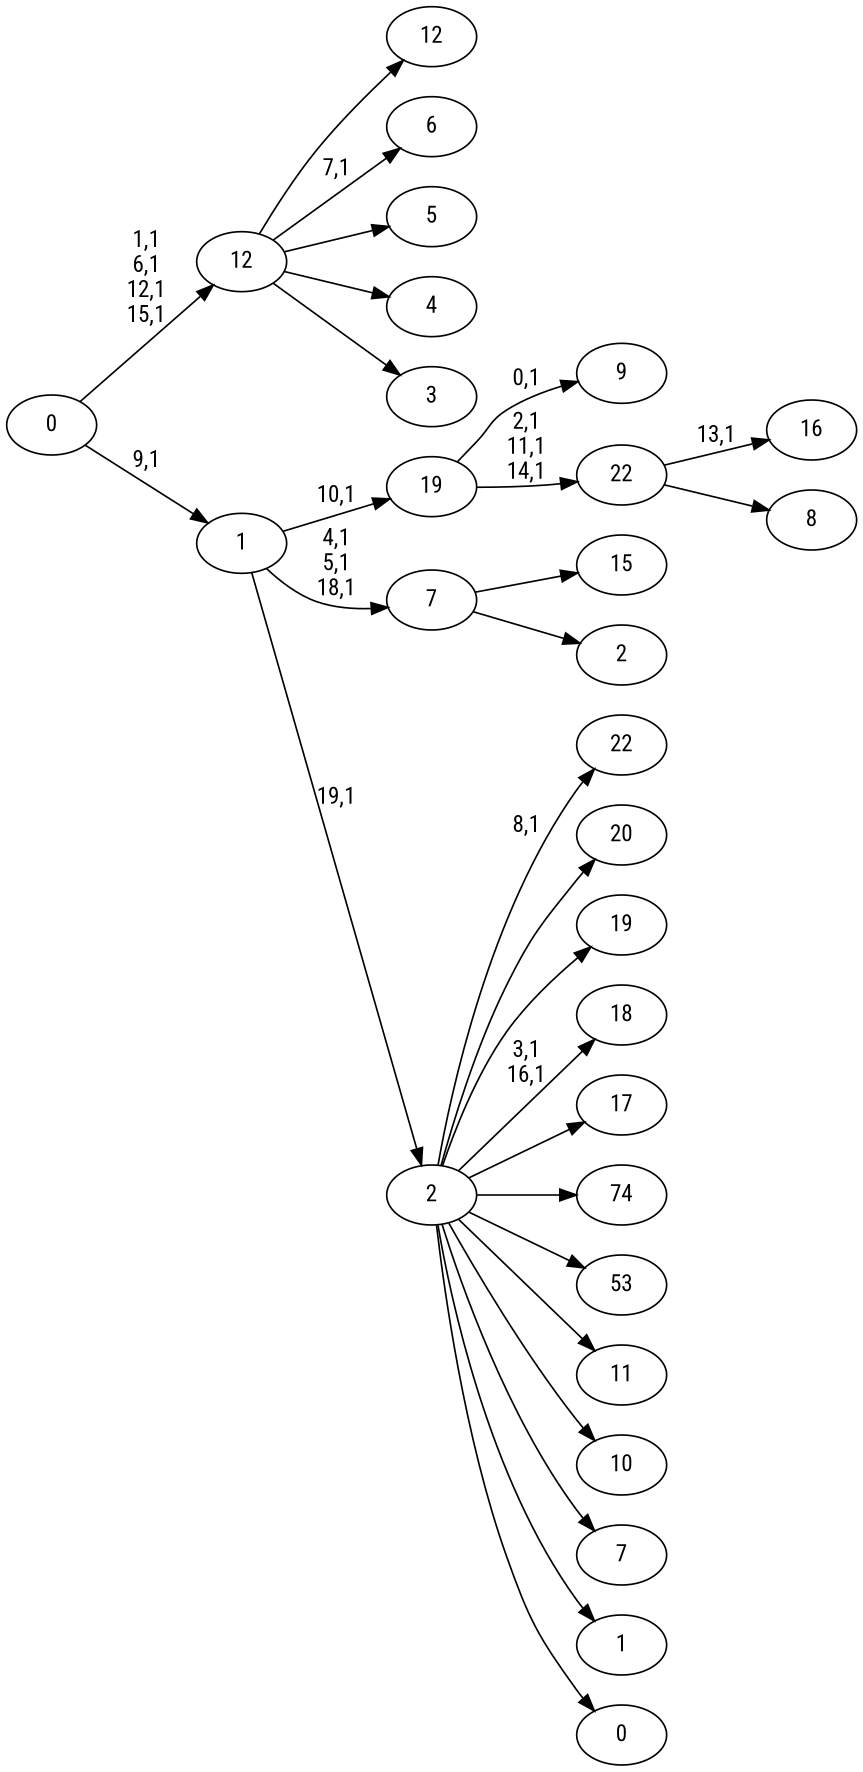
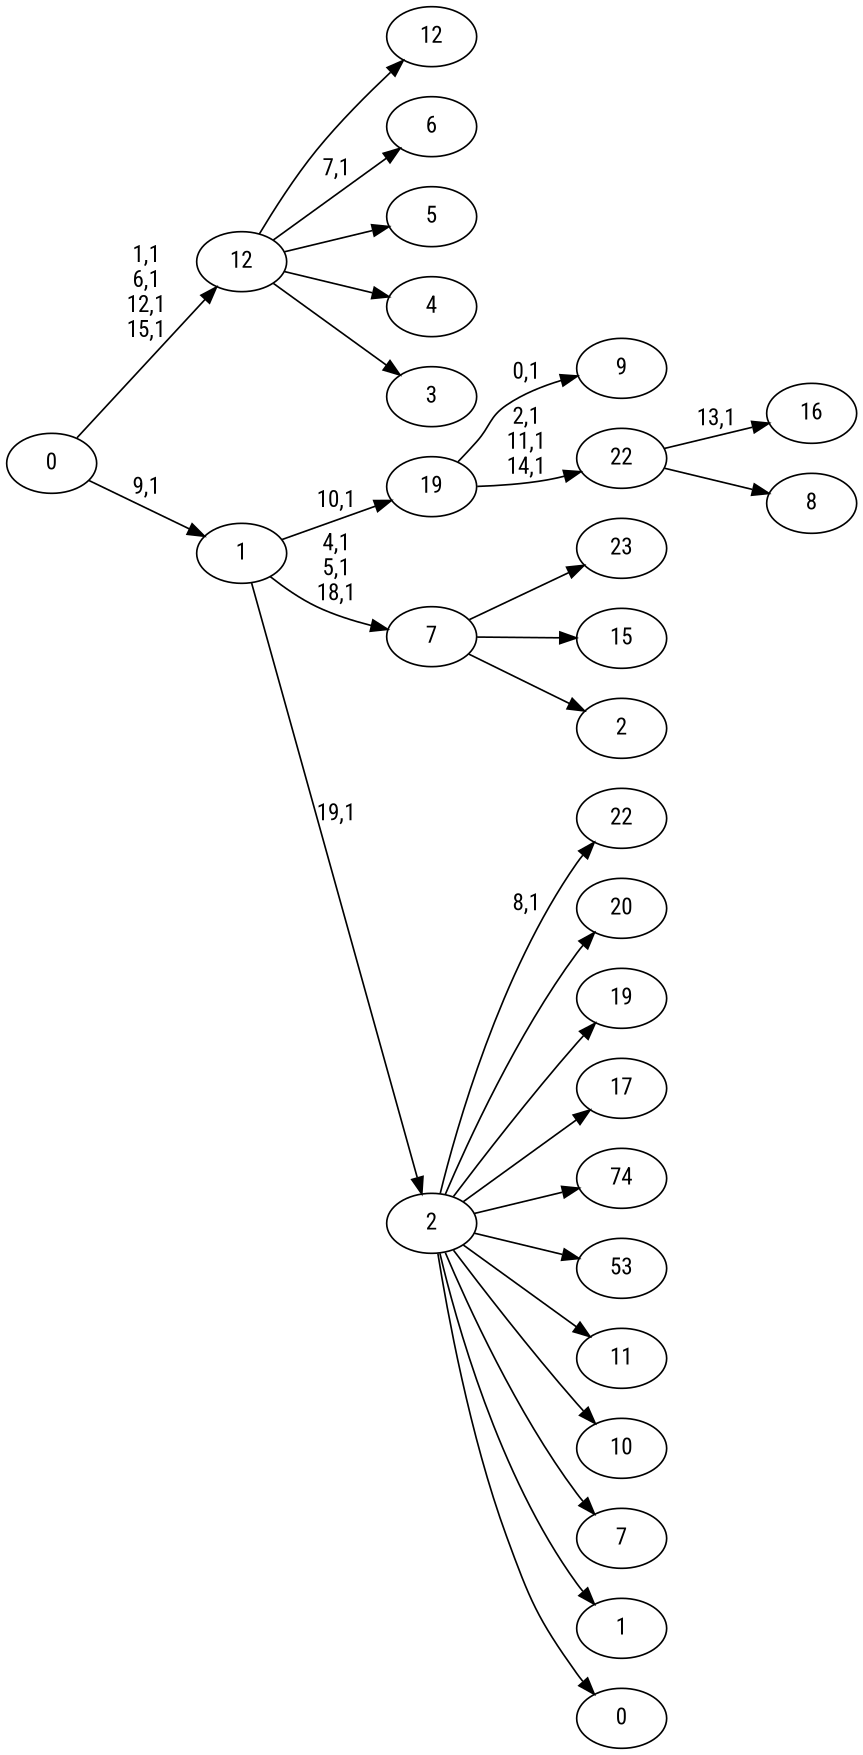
node "23": added
node "18": removed
